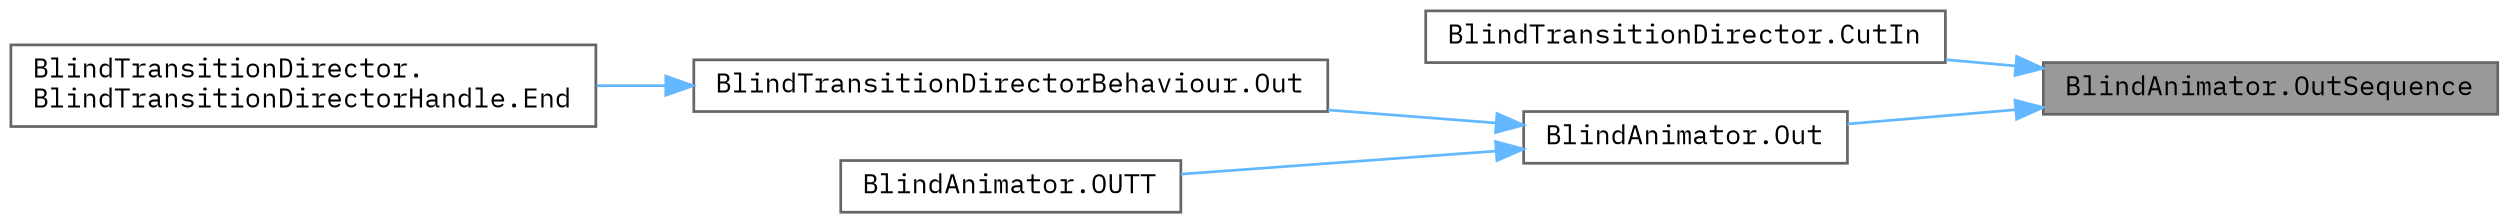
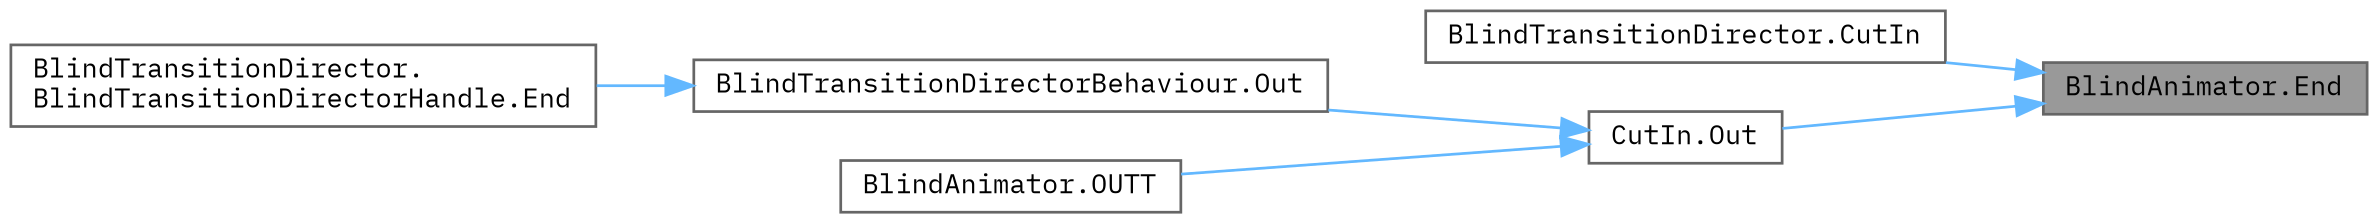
node "BlindAnimator.OutSequence": label "BlindAnimator.OutSequence" -> "BlindAnimator.End"
node "BlindAnimator.Out": label "BlindAnimator.Out" -> "CutIn.Out"
